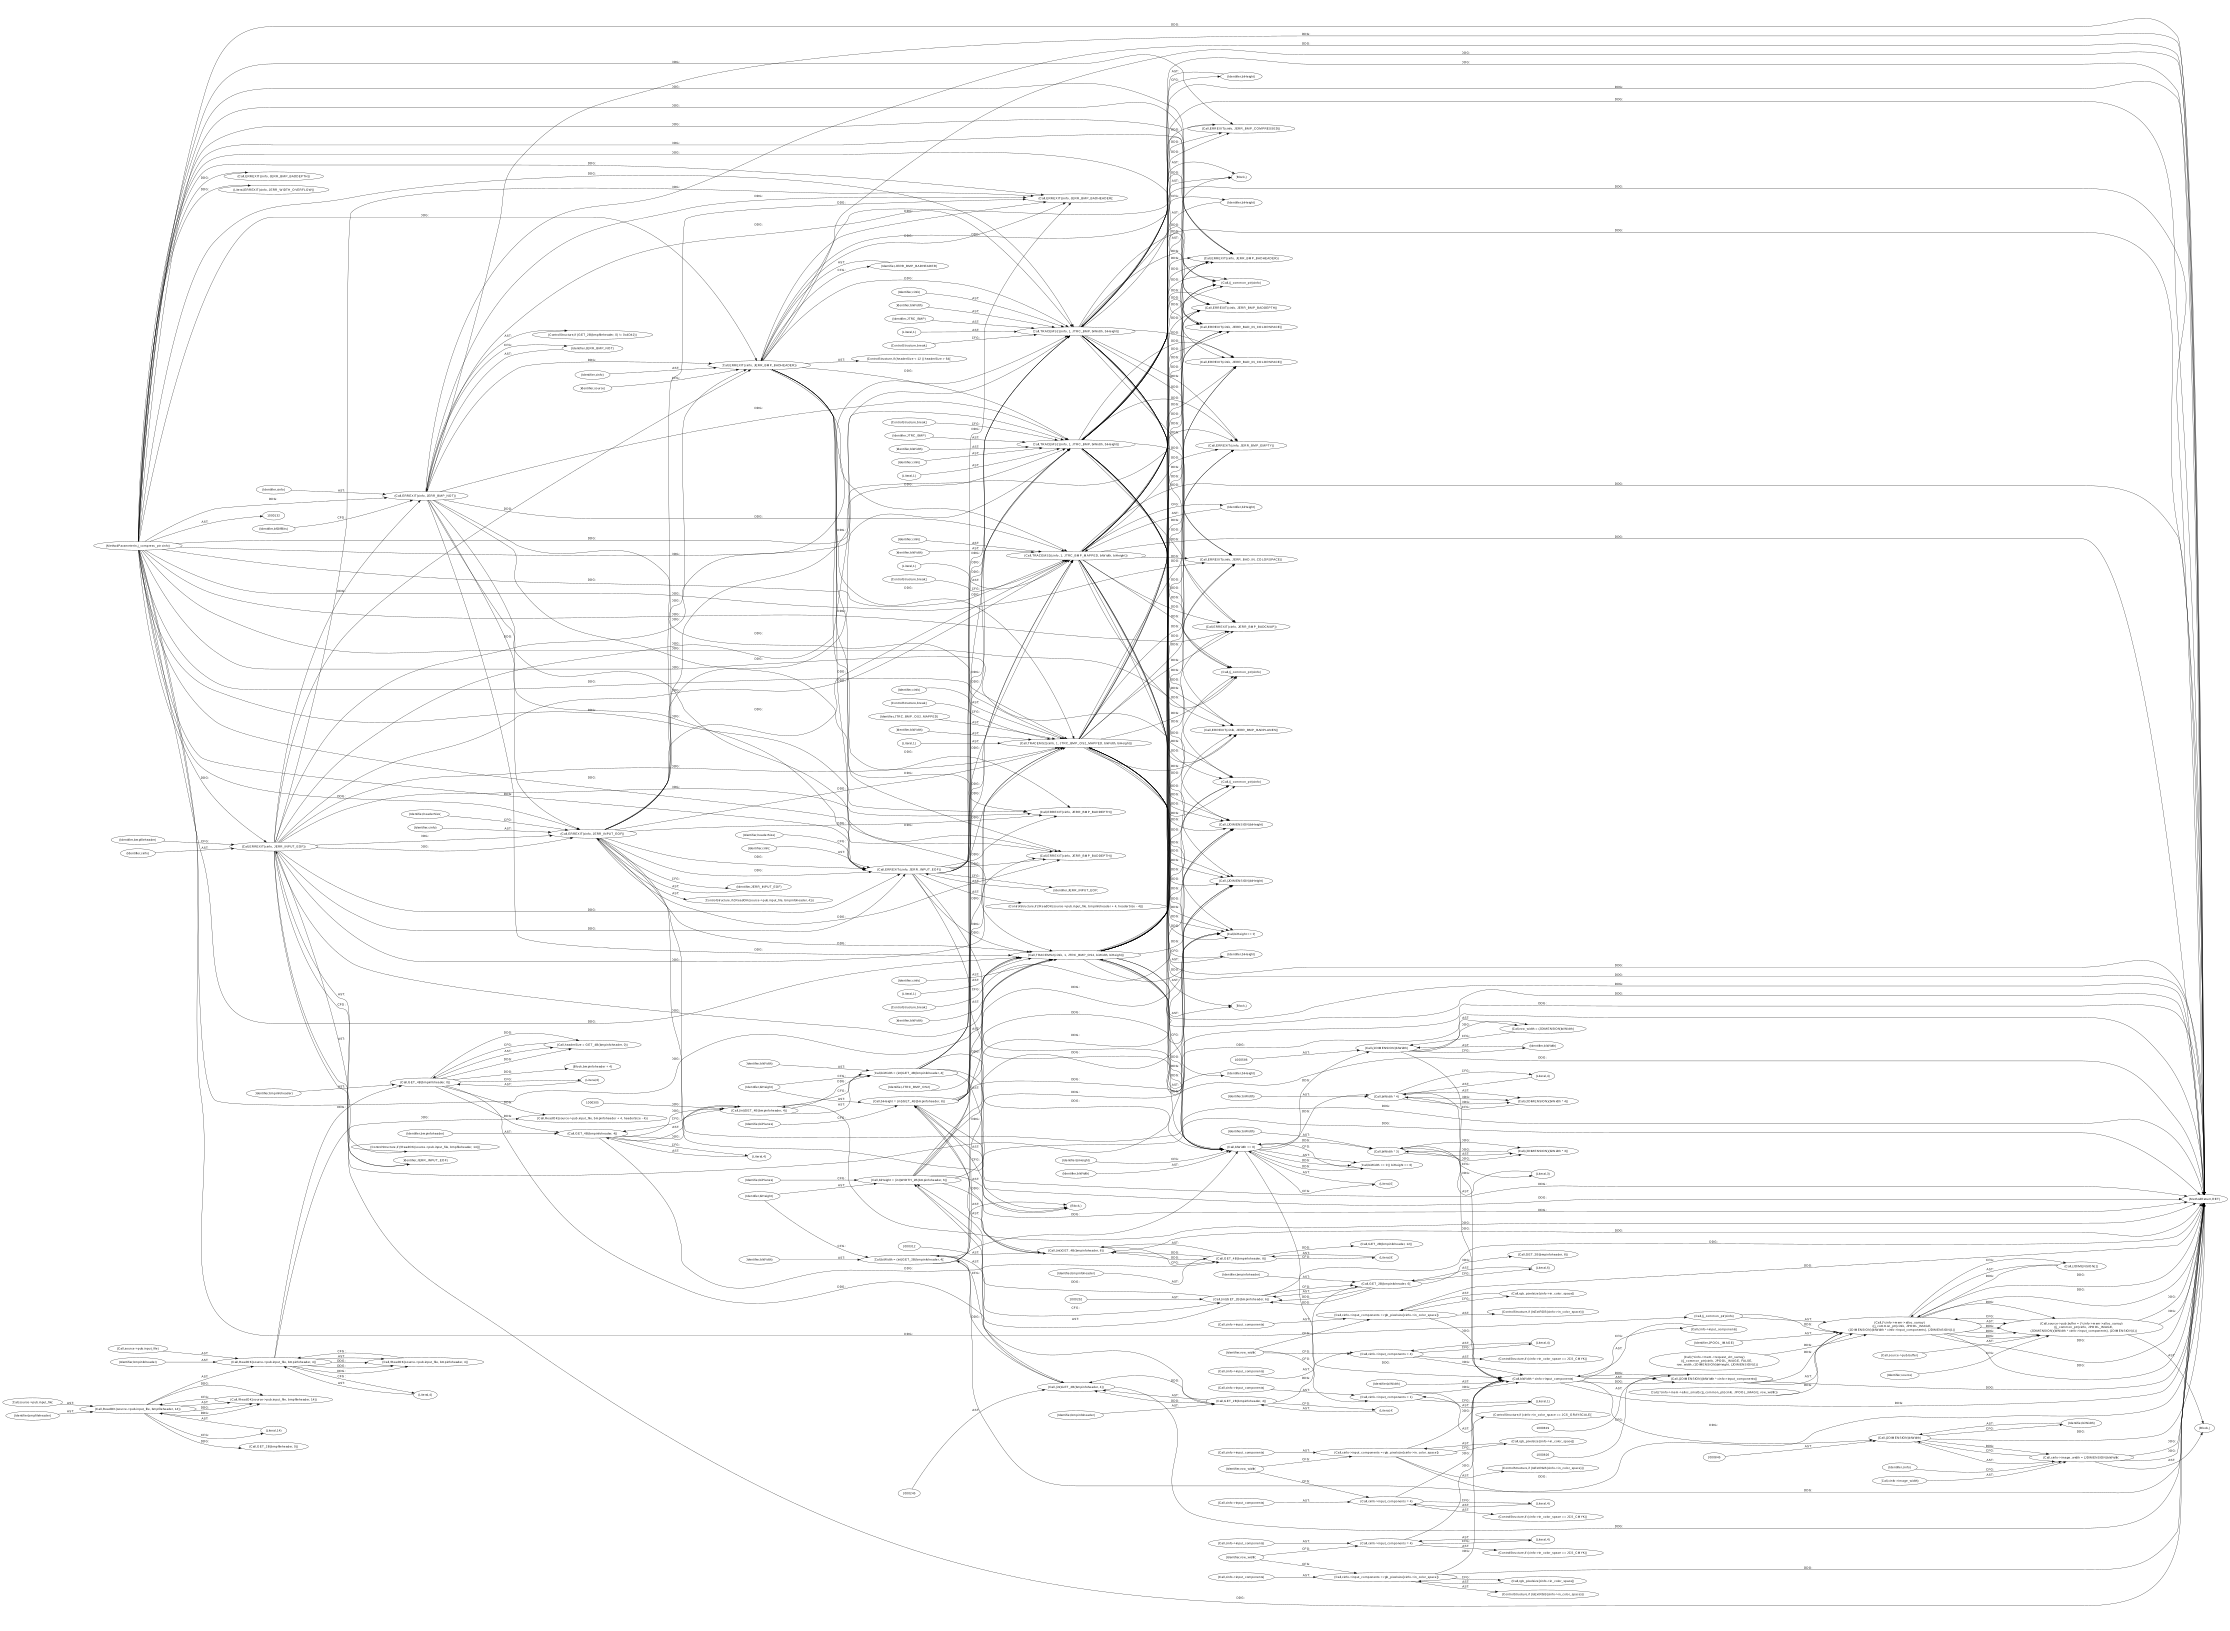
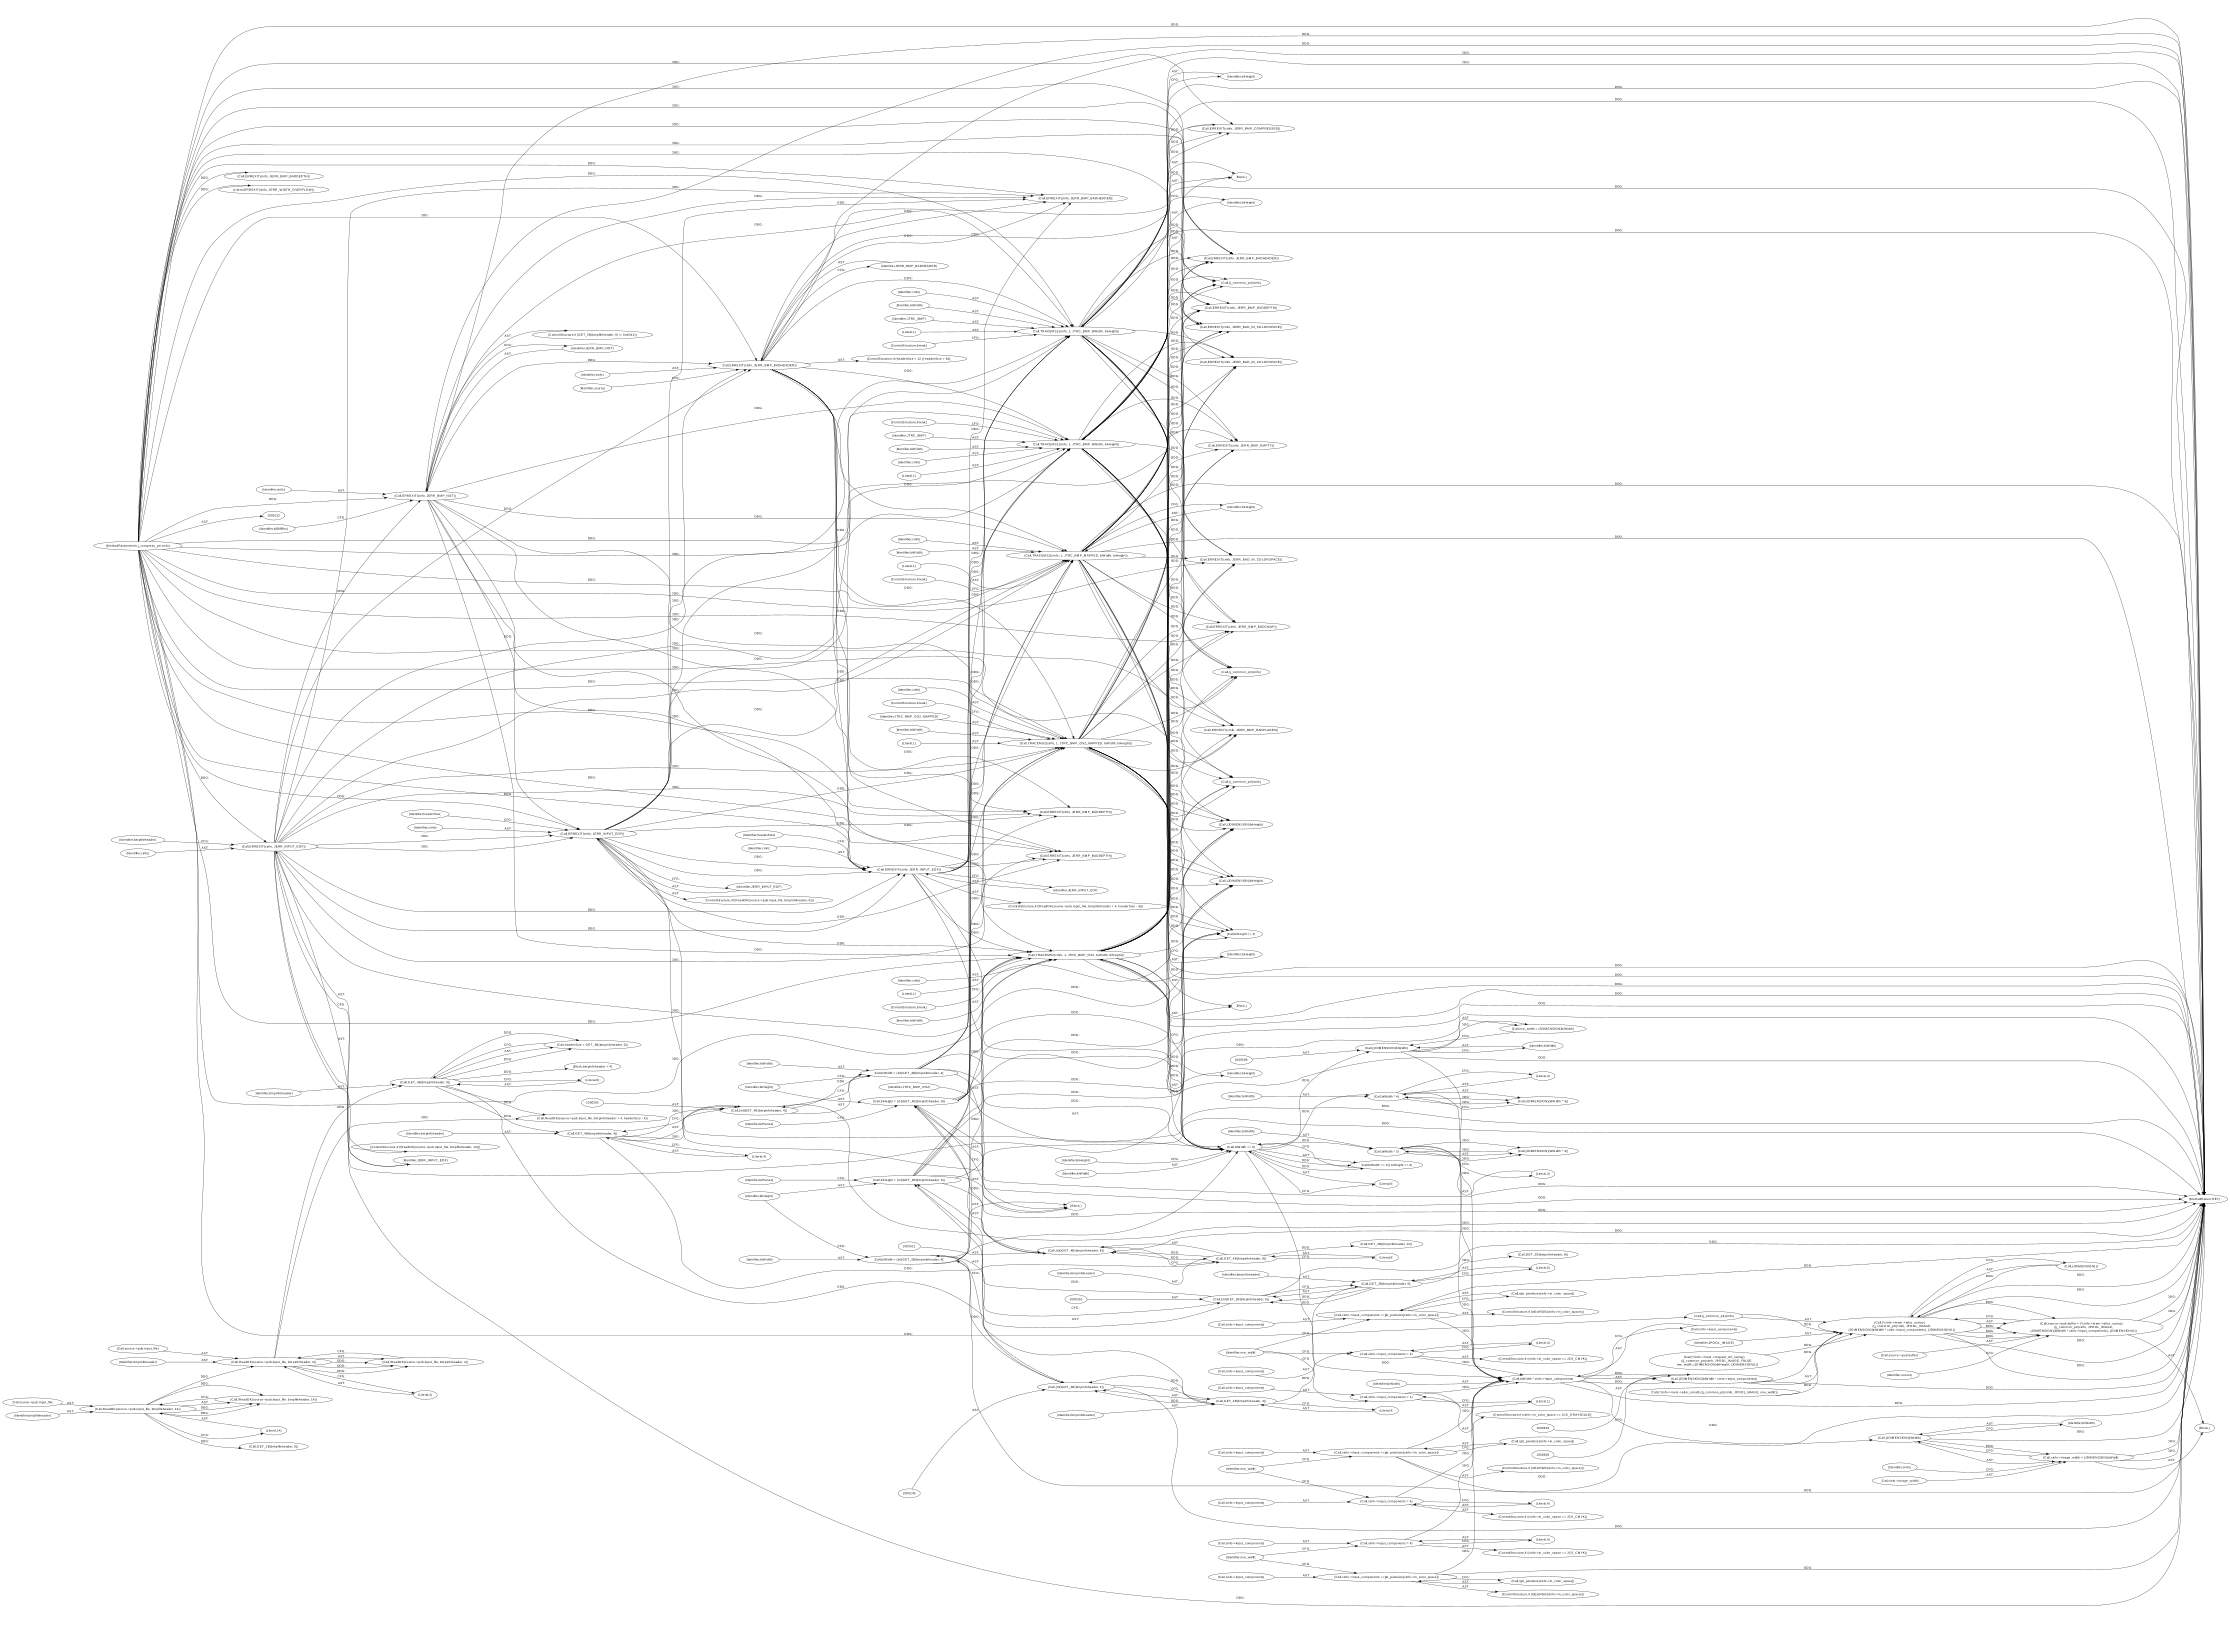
edge "(Identifier,JTRC_BMP_OS2)" -> "(Call,TRACEMS2(cinfo, 1, JTRC_BMP_OS2, biWidth, biHeight))": now "(Identifier,JTRC_BMP_OS2)" -> "(Call,biWidth <= 0)"
edge "1000305" -> "(Call,(int)GET_4B(bmpinfoheader, 4))": label "DDG: " -> "AST: "
node "(Call,biHeight = (int)WIDTH_2B(bmpinfoheader, 6))": label "(Call,biHeight = (int)WIDTH_2B(bmpinfoheader, 6))" -> "(Call,biHeight = (int)GET_2B(bmpinfoheader, 6))"
edge "(Call,biWidth * 3)" -> "(Call,biWidth * cinfo->input_components)": added, label "DDG:"
edge "(Call,ReadOK(source->pub.input_file, bmpfileheader, 14))" -> "(Call,ReadOK(source->pub.input_file, bmpinfoheader, 4))": label "AST: " -> "DDG: "
edge "(Call,(int)GET_2B(bmpinfoheader, 4))" -> "(Call,GET_2B(bmpinfoheader, 4))": added, label "CFG:"
node "1000845": removed
